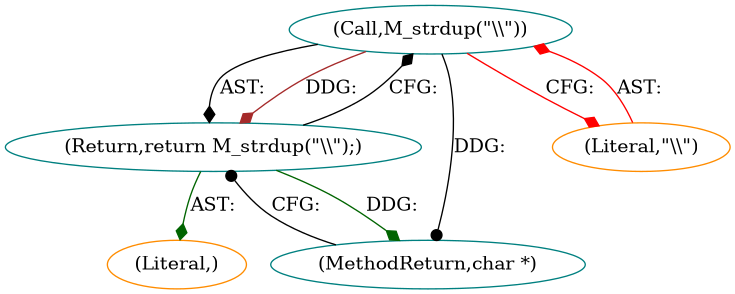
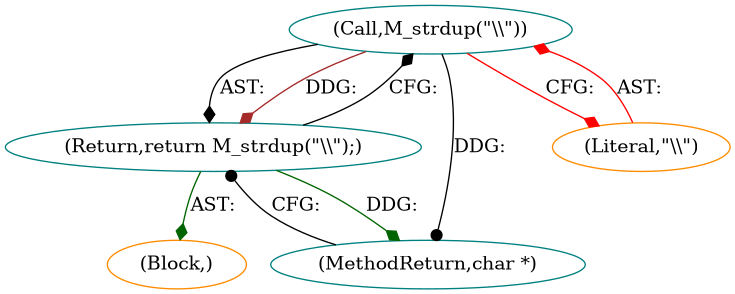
node "(Literal,)": label "(Literal,)" -> "(Block,)"
